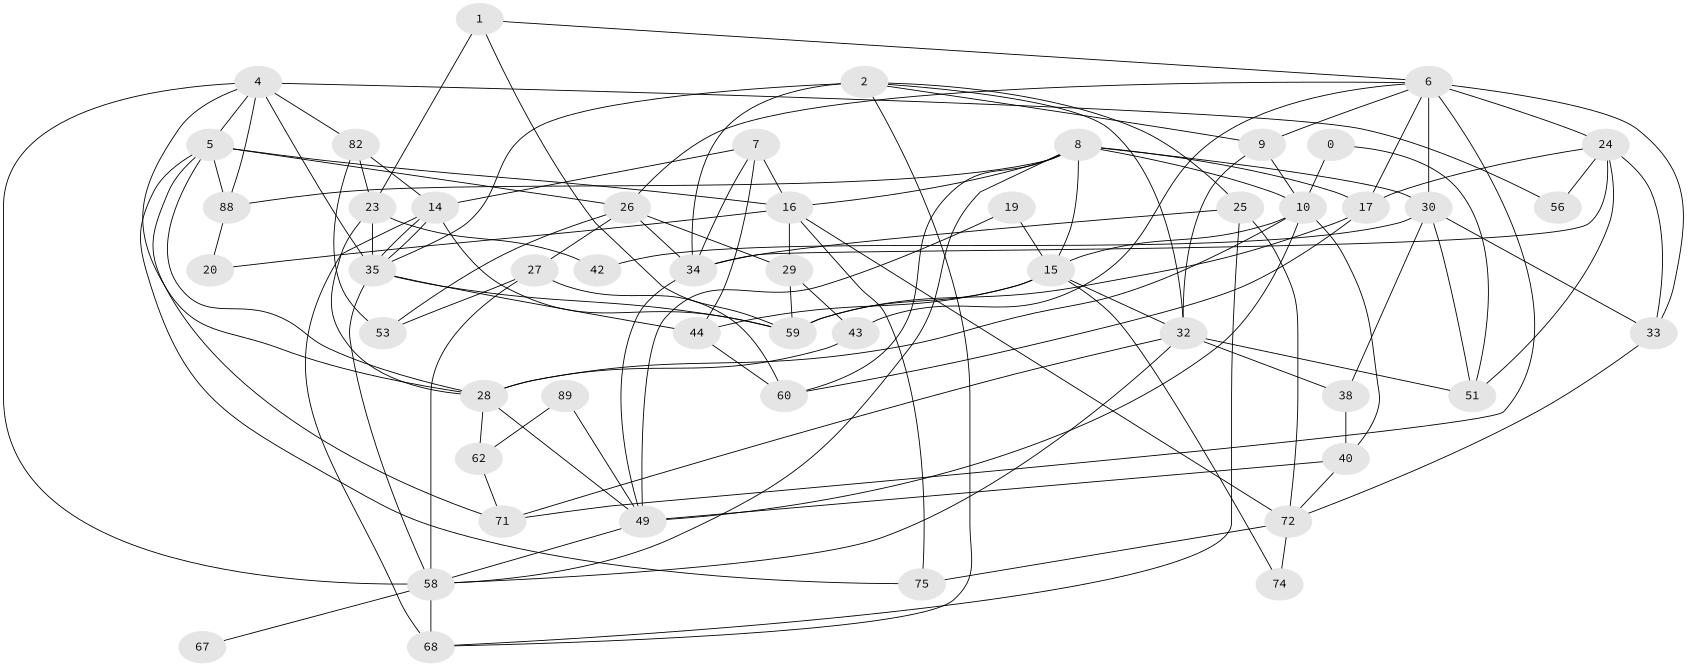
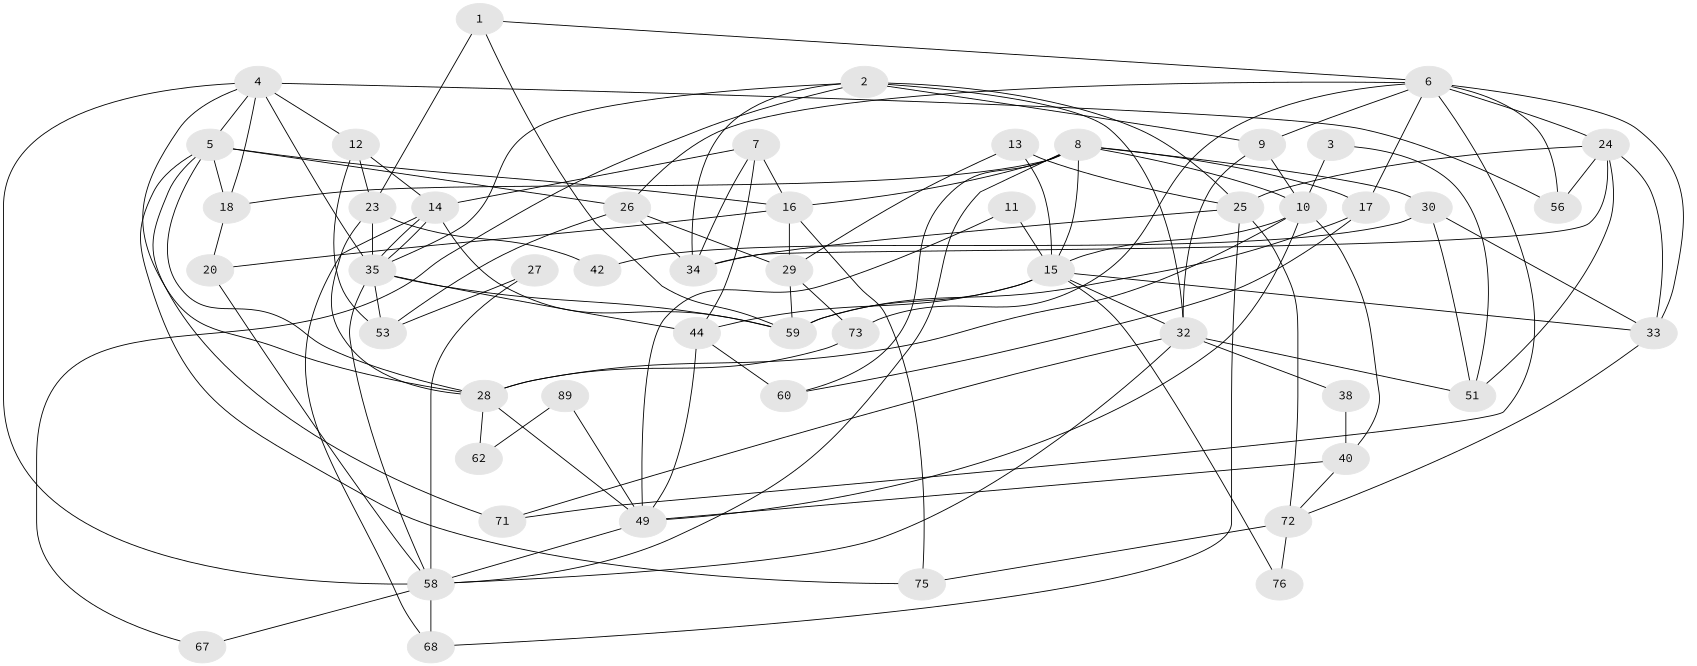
edge "6" -- "30": now "6" -- "56"
node "82": label "82" -> "12"
node "13": added
node "0": label "0" -> "3"
edge "24" -- "17": now "24" -- "25"
node "88": label "88" -> "18"
node "19": label "19" -> "11"
edge "26" -- "27": removed
edge "27" -- "60": removed
edge "15" -- "33": added
edge "30" -- "38": removed
edge "35" -- "53": added
node "43": label "43" -> "73"
edge "16" -- "72": removed
edge "34" -- "49": now "44" -- "49"
edge "20" -- "58": added
edge "62" -- "71": removed
node "74": label "74" -> "76"
edge "2" -- "68": now "2" -- "67"
